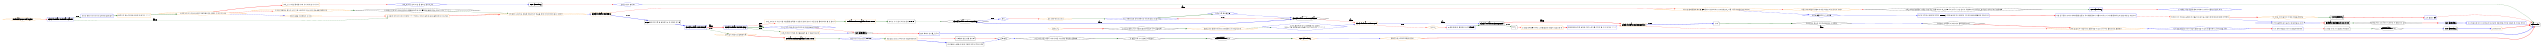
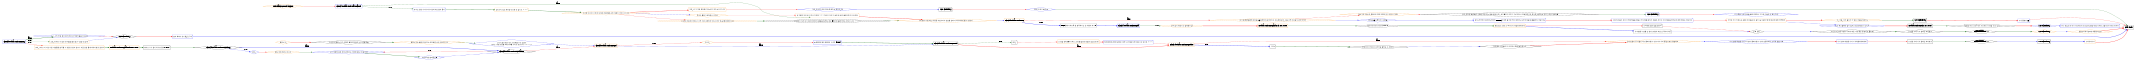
edge "Check boolean AmirRPGAll" -> "Check boolean AmirRPGAny": removed, label "false"
node "뭐어어어어어어어어어?!?!?!?!": color blue -> black
